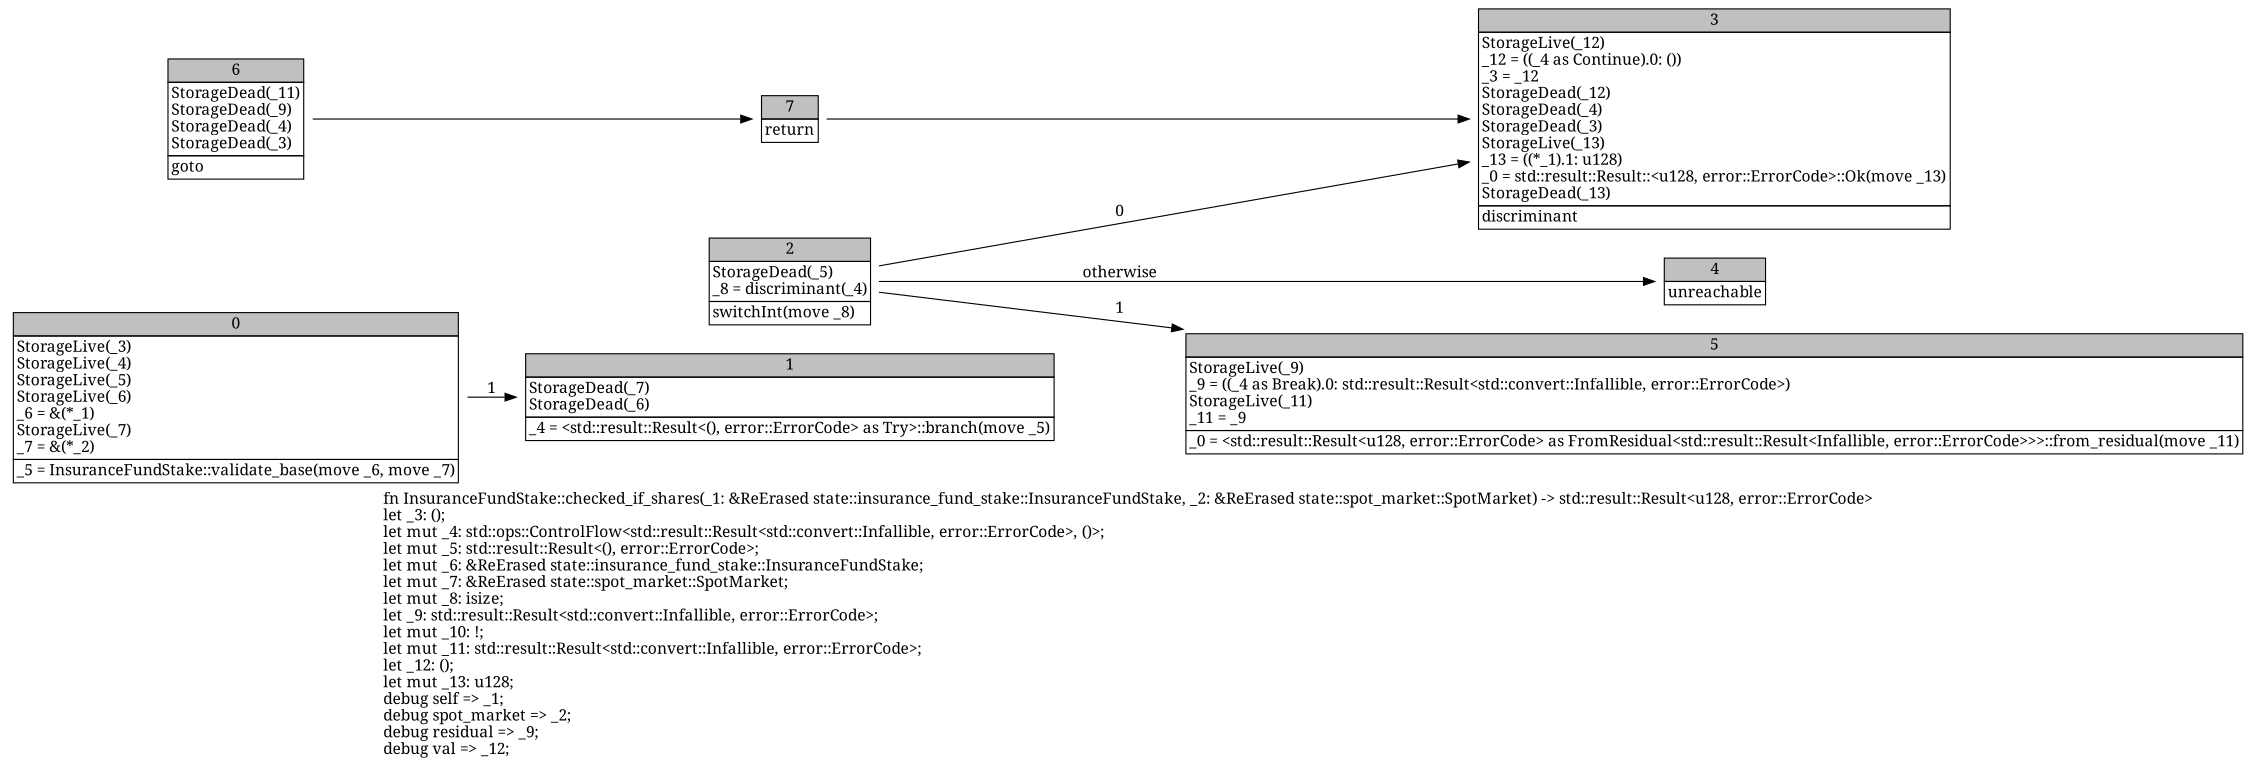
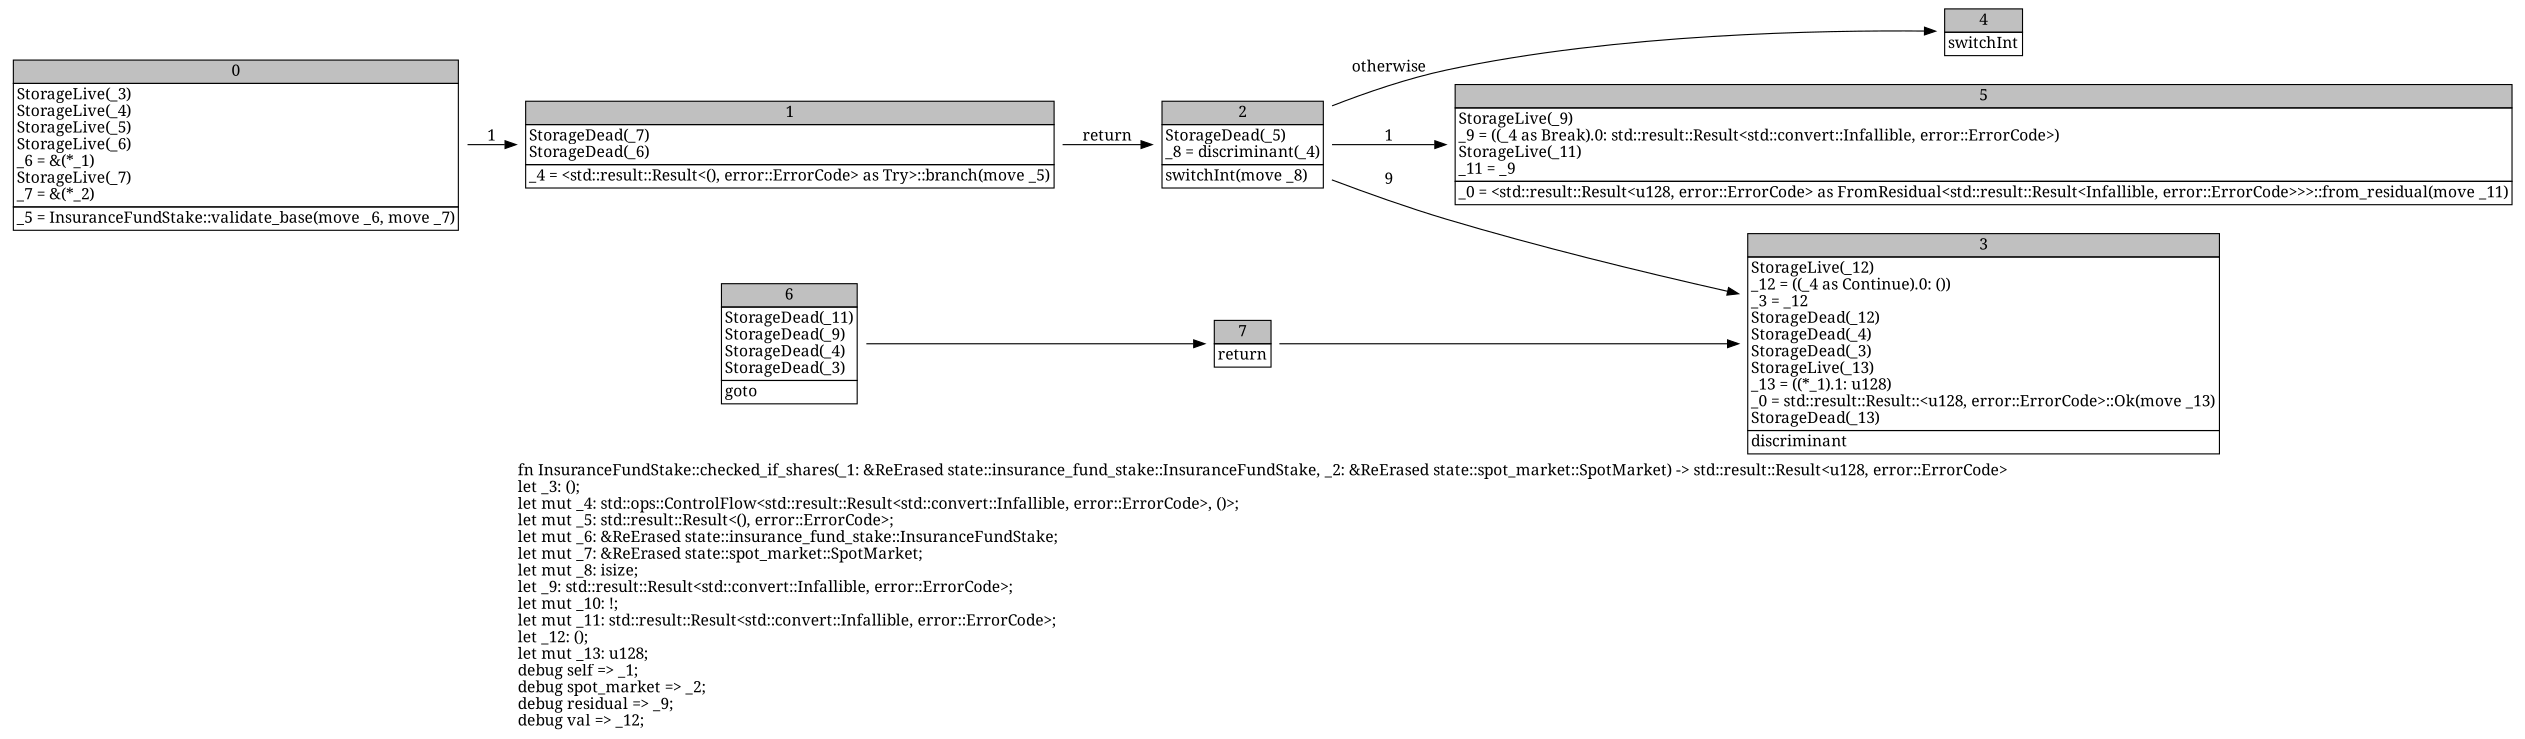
edge "1" -> "2": added, label "return"
edge "2" -> "3": label "0" -> "9"
node "4": text "unreachable" -> "switchInt"
